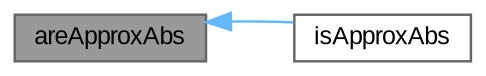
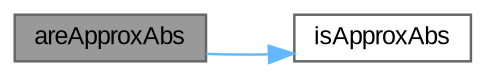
edge "isApproxAbs" -> "areApproxAbs": reversed
